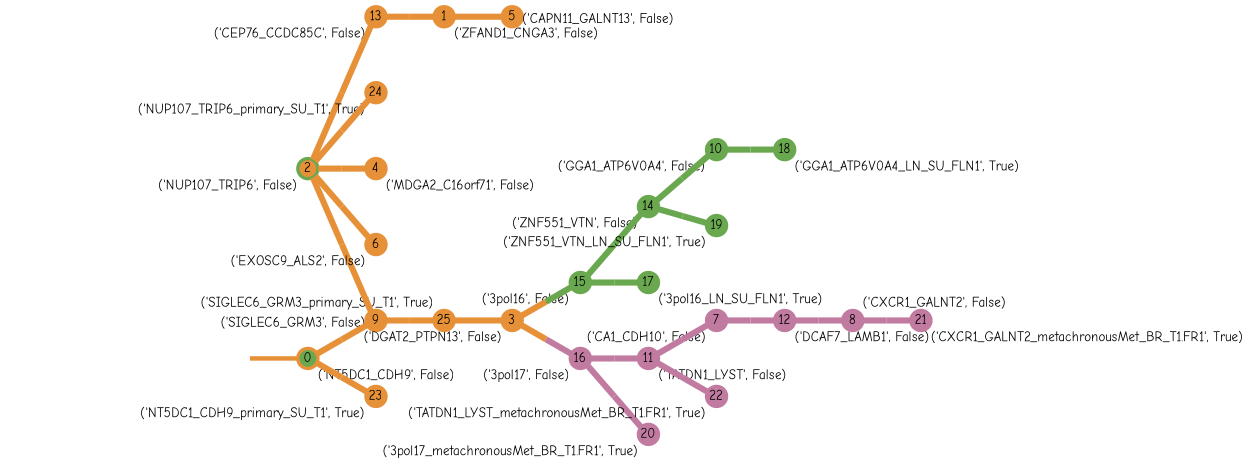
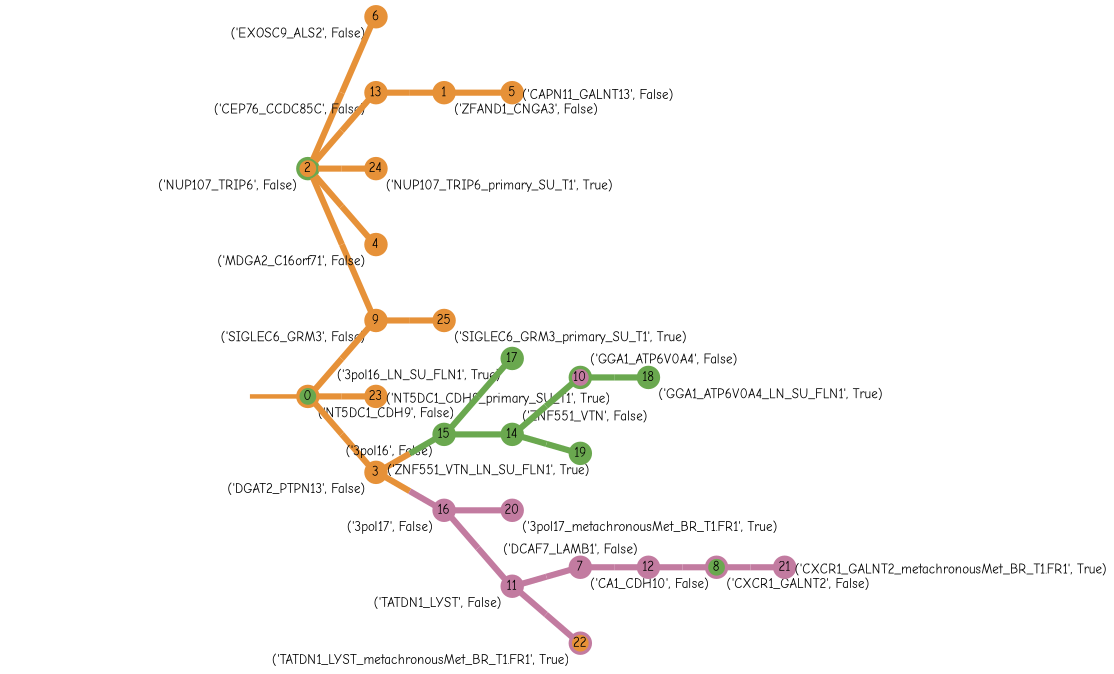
node "10 ('GGA1_ATP6V0A4', False)": fillcolor #6aa84fff -> #c27ba0ff
edge "25 ('SIGLEC6_GRM3_primary_SU_T1', True)" -> "3 ('DGAT2_PTPN13', False)": now "0 ('NT5DC1_CDH9', False)" -> "3 ('DGAT2_PTPN13', False)"
node "8 ('CXCR1_GALNT2', False)": fillcolor #c27ba0ff -> #6aa84fff
node "22 ('TATDN1_LYST_metachronousMet_BR_T1.FR1', True)": fillcolor #c27ba0ff -> #e69138ff
